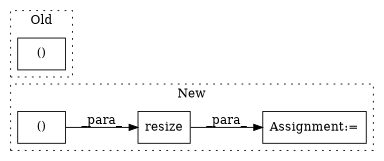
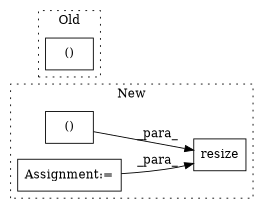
edge "resize" -> "Assignment:=": reversed
